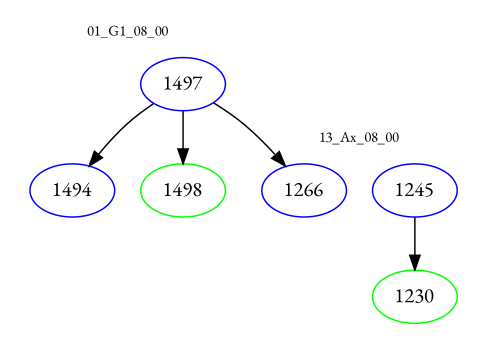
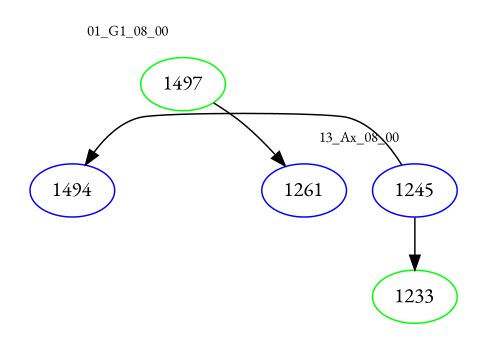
node "1497": color blue -> green
edge "1497" -> "1494": now "1245" -> "1494"
node "1498": removed
node "1266": label "1266" -> "1261"
node "1230": label "1230" -> "1233"
